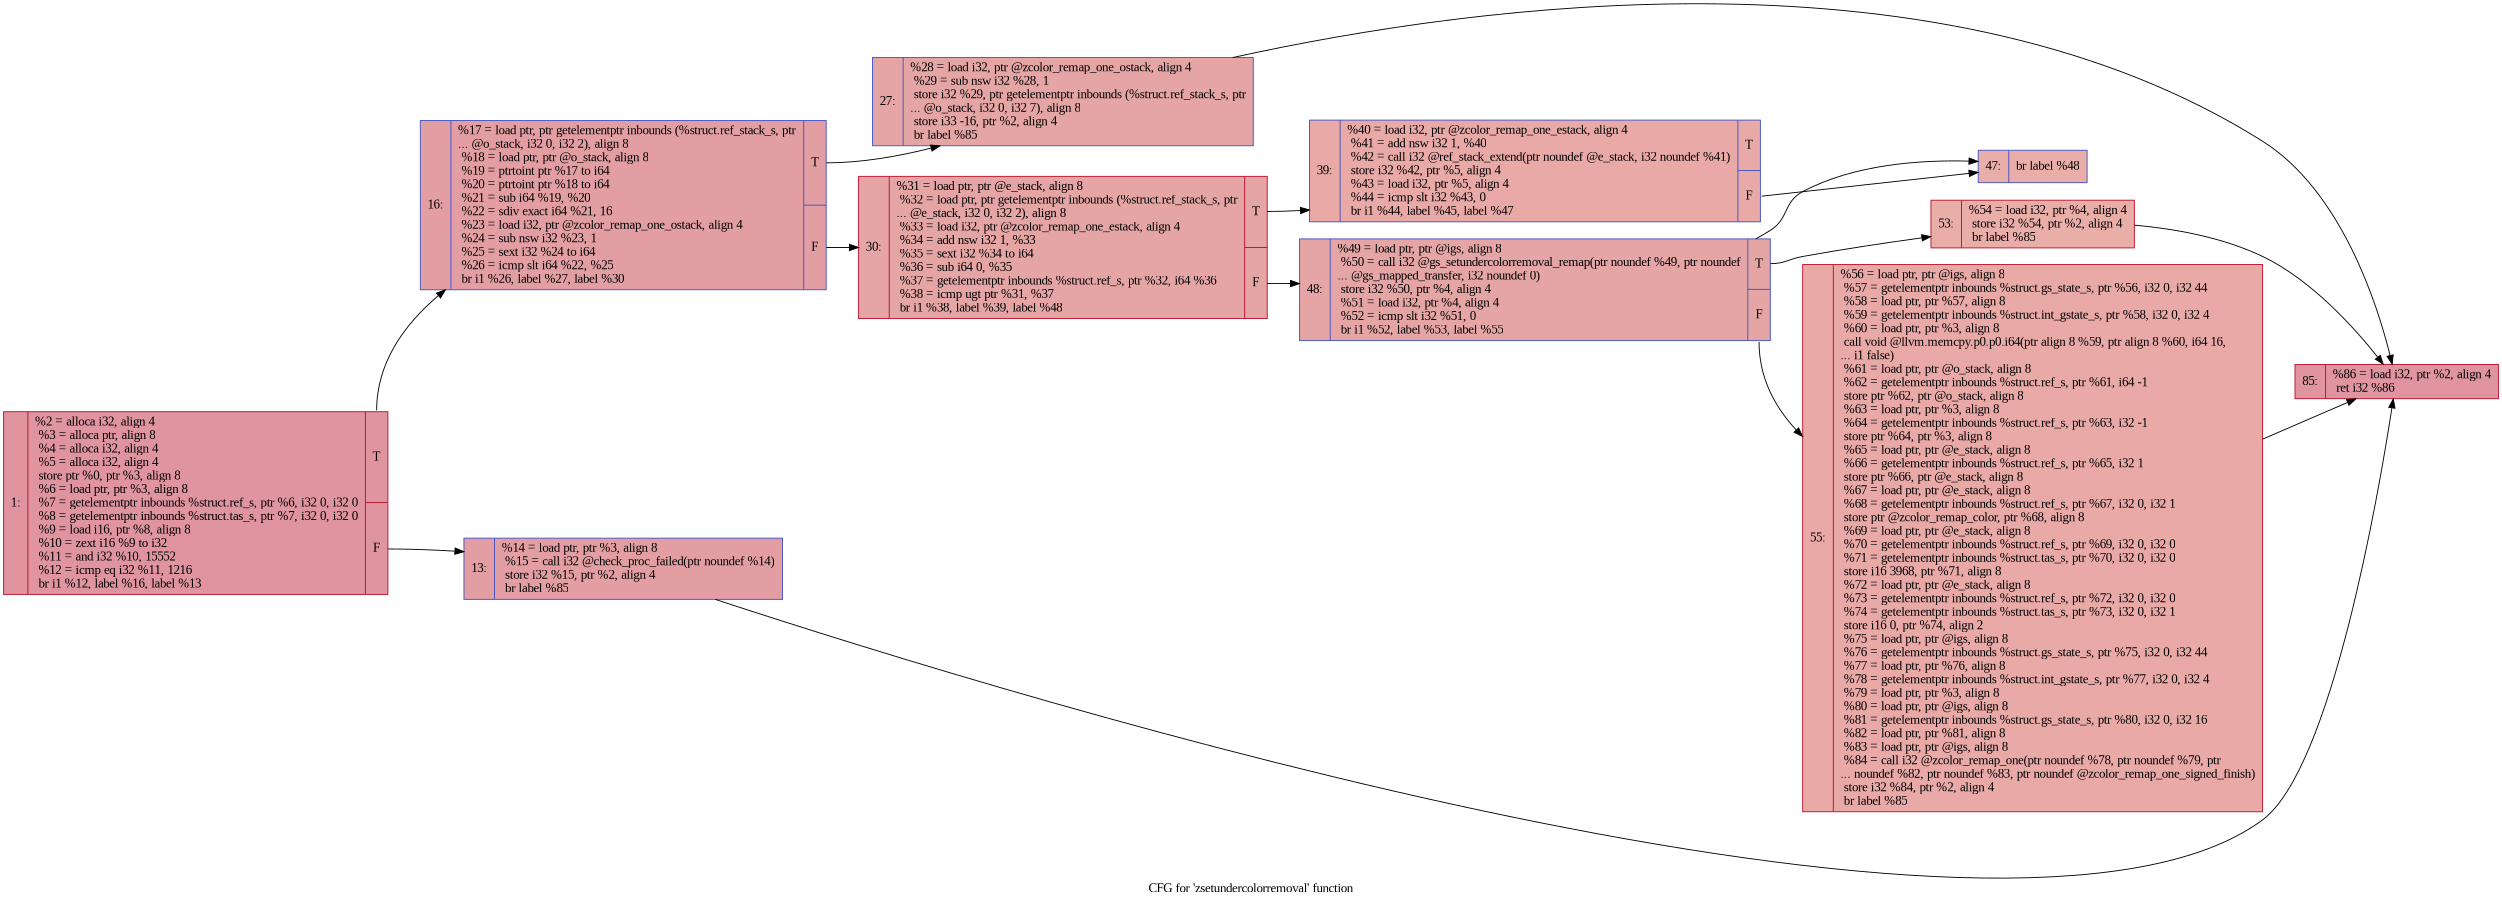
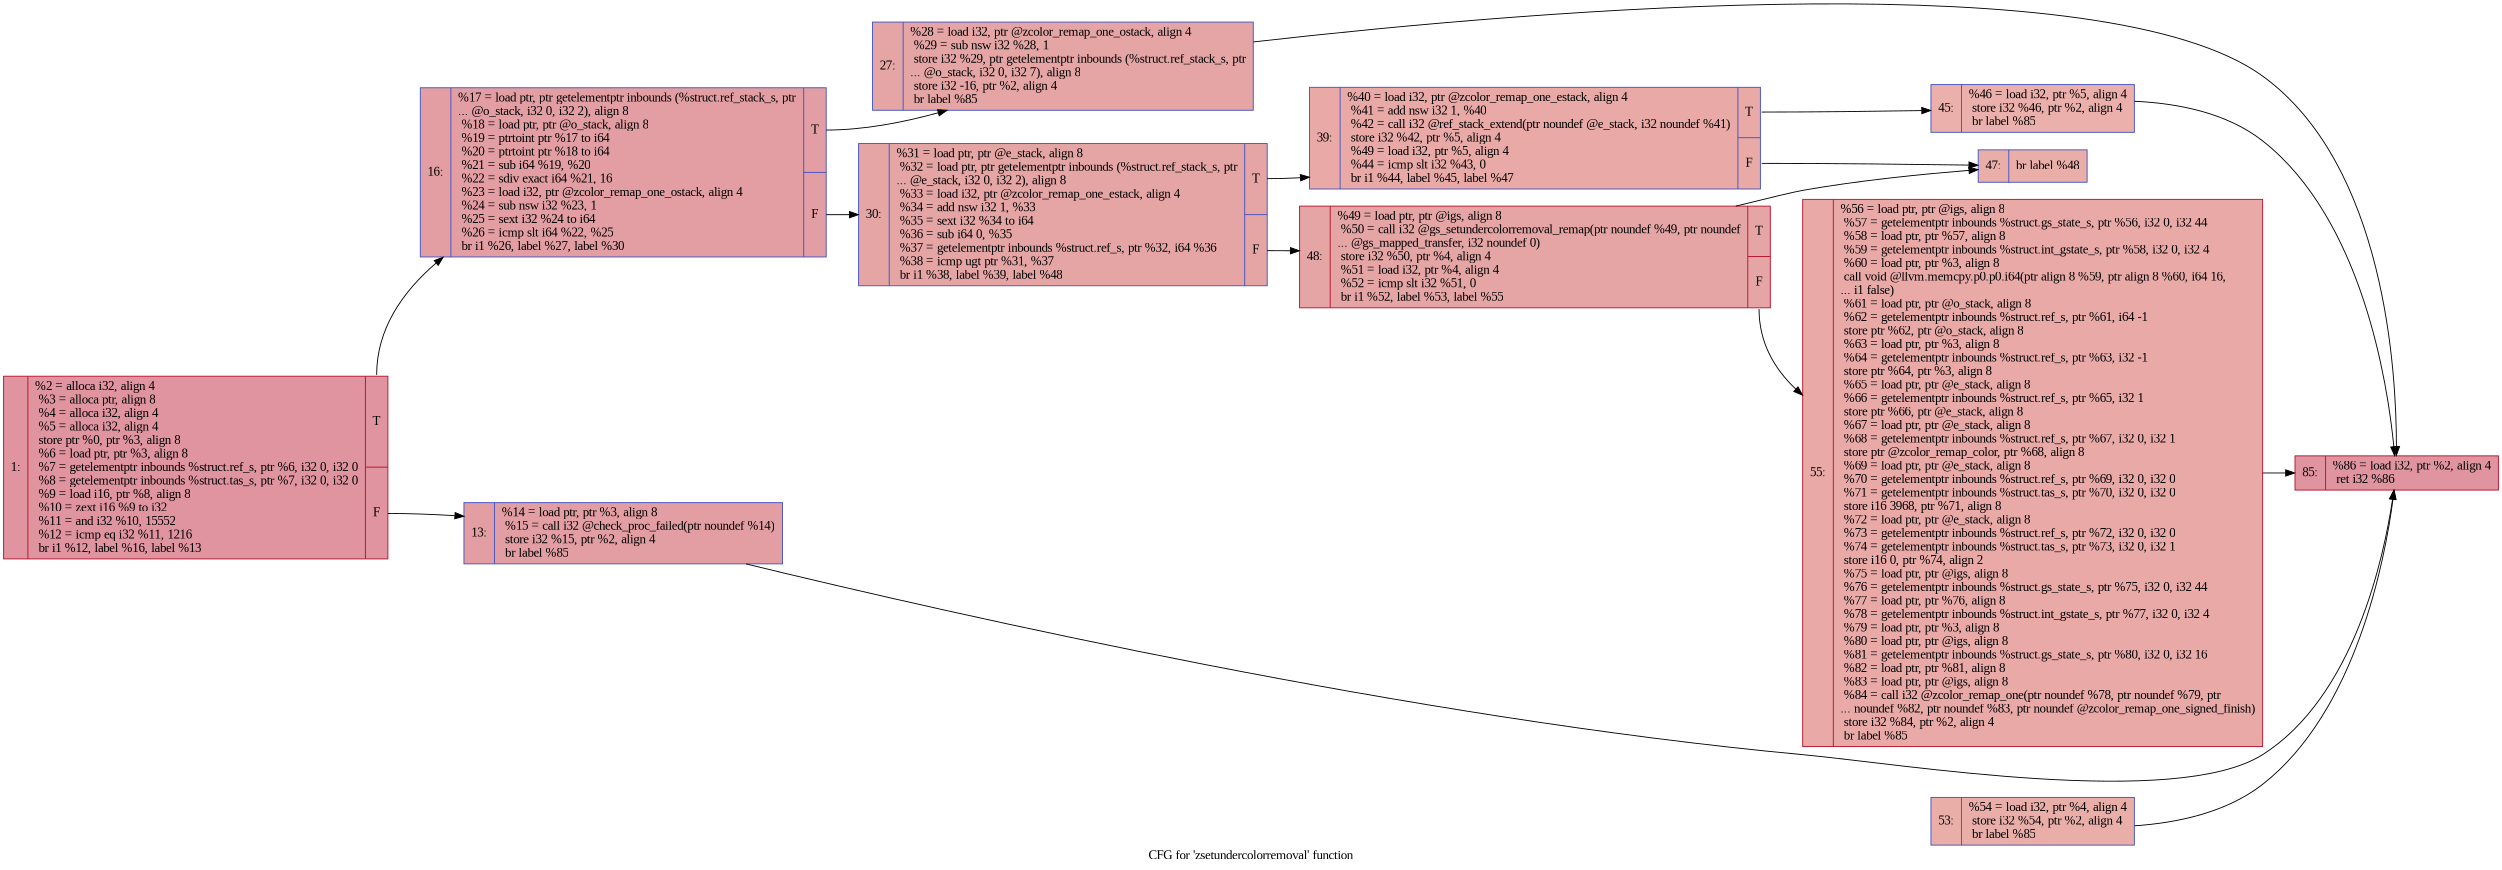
node "45:": added
node "27:": text "store i33 -16, ptr %2, align 4" -> "store i32 -16, ptr %2, align 4"
node "39:": text "%43 = load i32, ptr %5, align 4" -> "%49 = load i32, ptr %5, align 4"
node "53:": color #b70d28ff -> #3d50c3ff
node "30:": color #b70d28ff -> #3d50c3ff
edge "48:" -> "53:": removed
node "48:": color #3d50c3ff -> #b70d28ff
